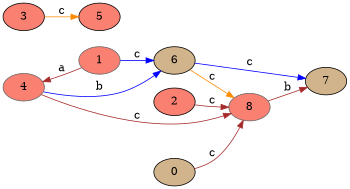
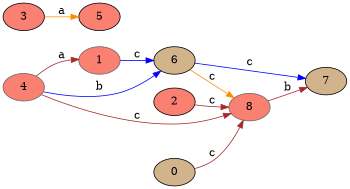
edge "3" -> "5": label "c" -> "a"
edge "1" -> "4": reversed
